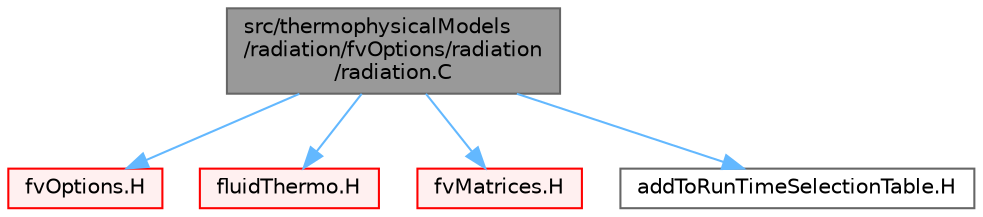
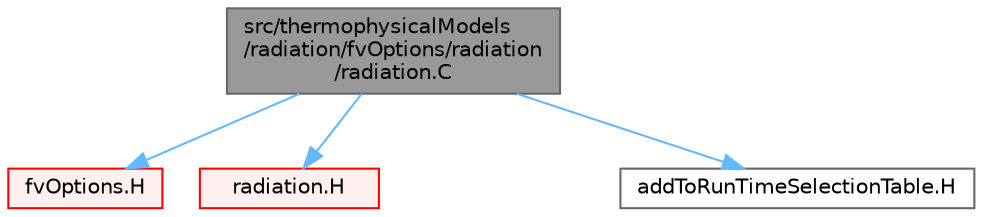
node "fluidThermo.H": label "fluidThermo.H" -> "radiation.H"
node "fvMatrices.H": removed
